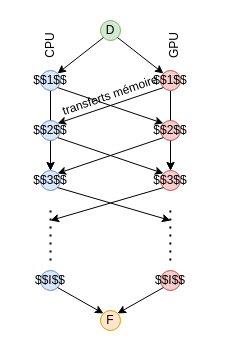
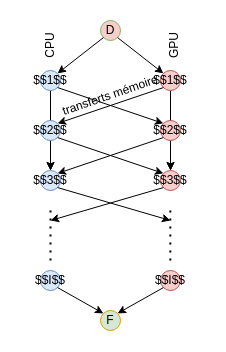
node "D": fillcolor #d5e8d4 -> #f8cecc
node "F": fillcolor #ffe6cc -> #d5e8d4
